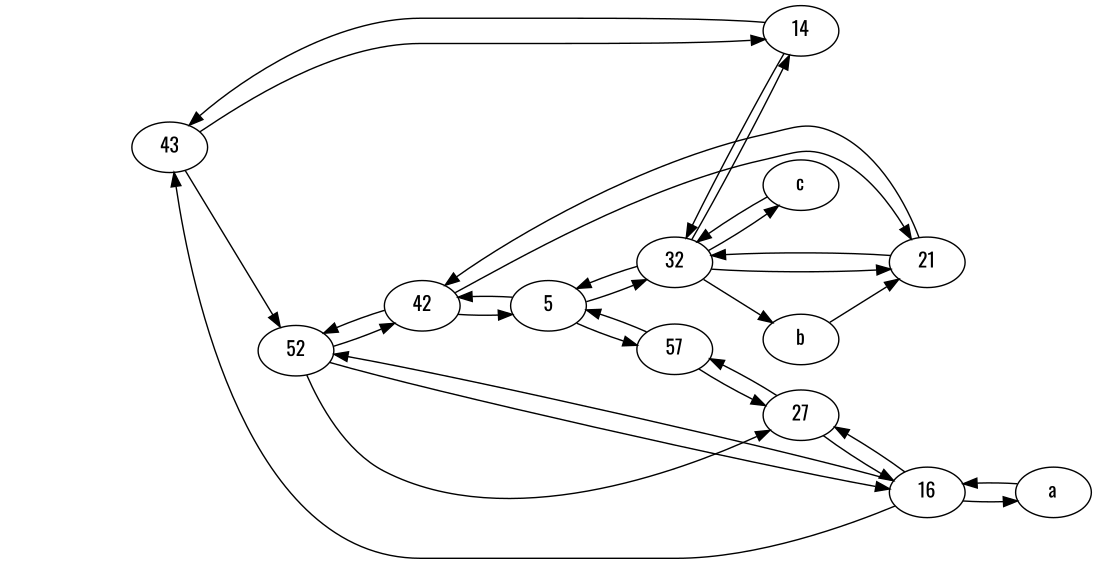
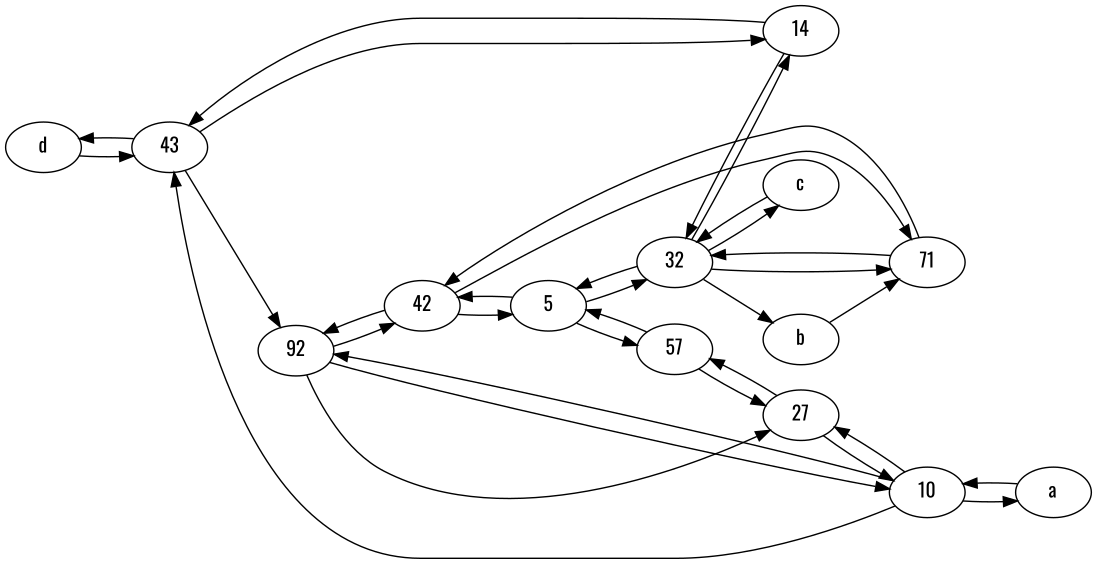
node "d": added
node "21": label "21" -> "71"
node "52": label "52" -> "92"
node "16": label "16" -> "10"
